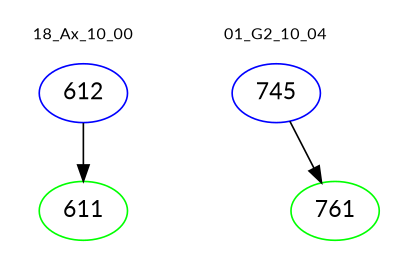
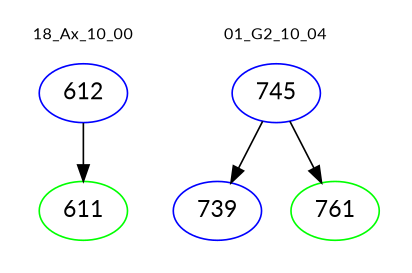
node "739": added
